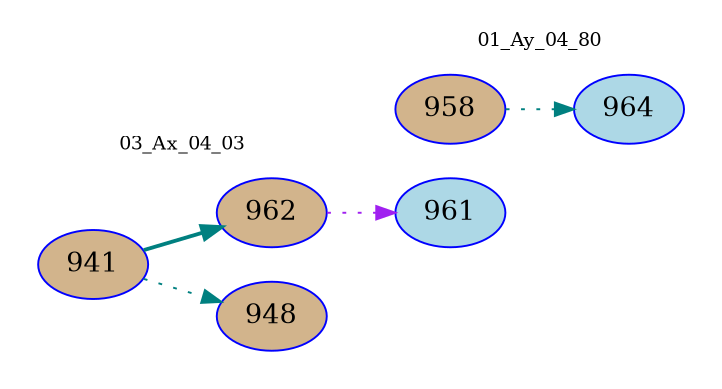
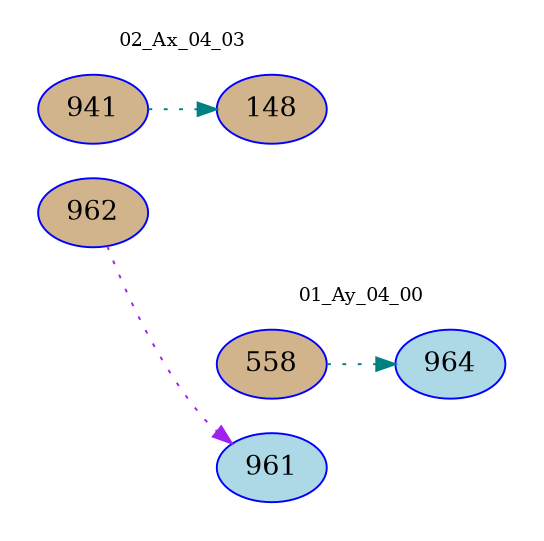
cluster "01_Ay_04_80": label "01_Ay_04_80" -> "01_Ay_04_00"
node "958": label "958" -> "558"
cluster "03_Ax_04_03": label "03_Ax_04_03" -> "02_Ax_04_03"
edge "941" -> "962": removed
node "948": label "948" -> "148"
